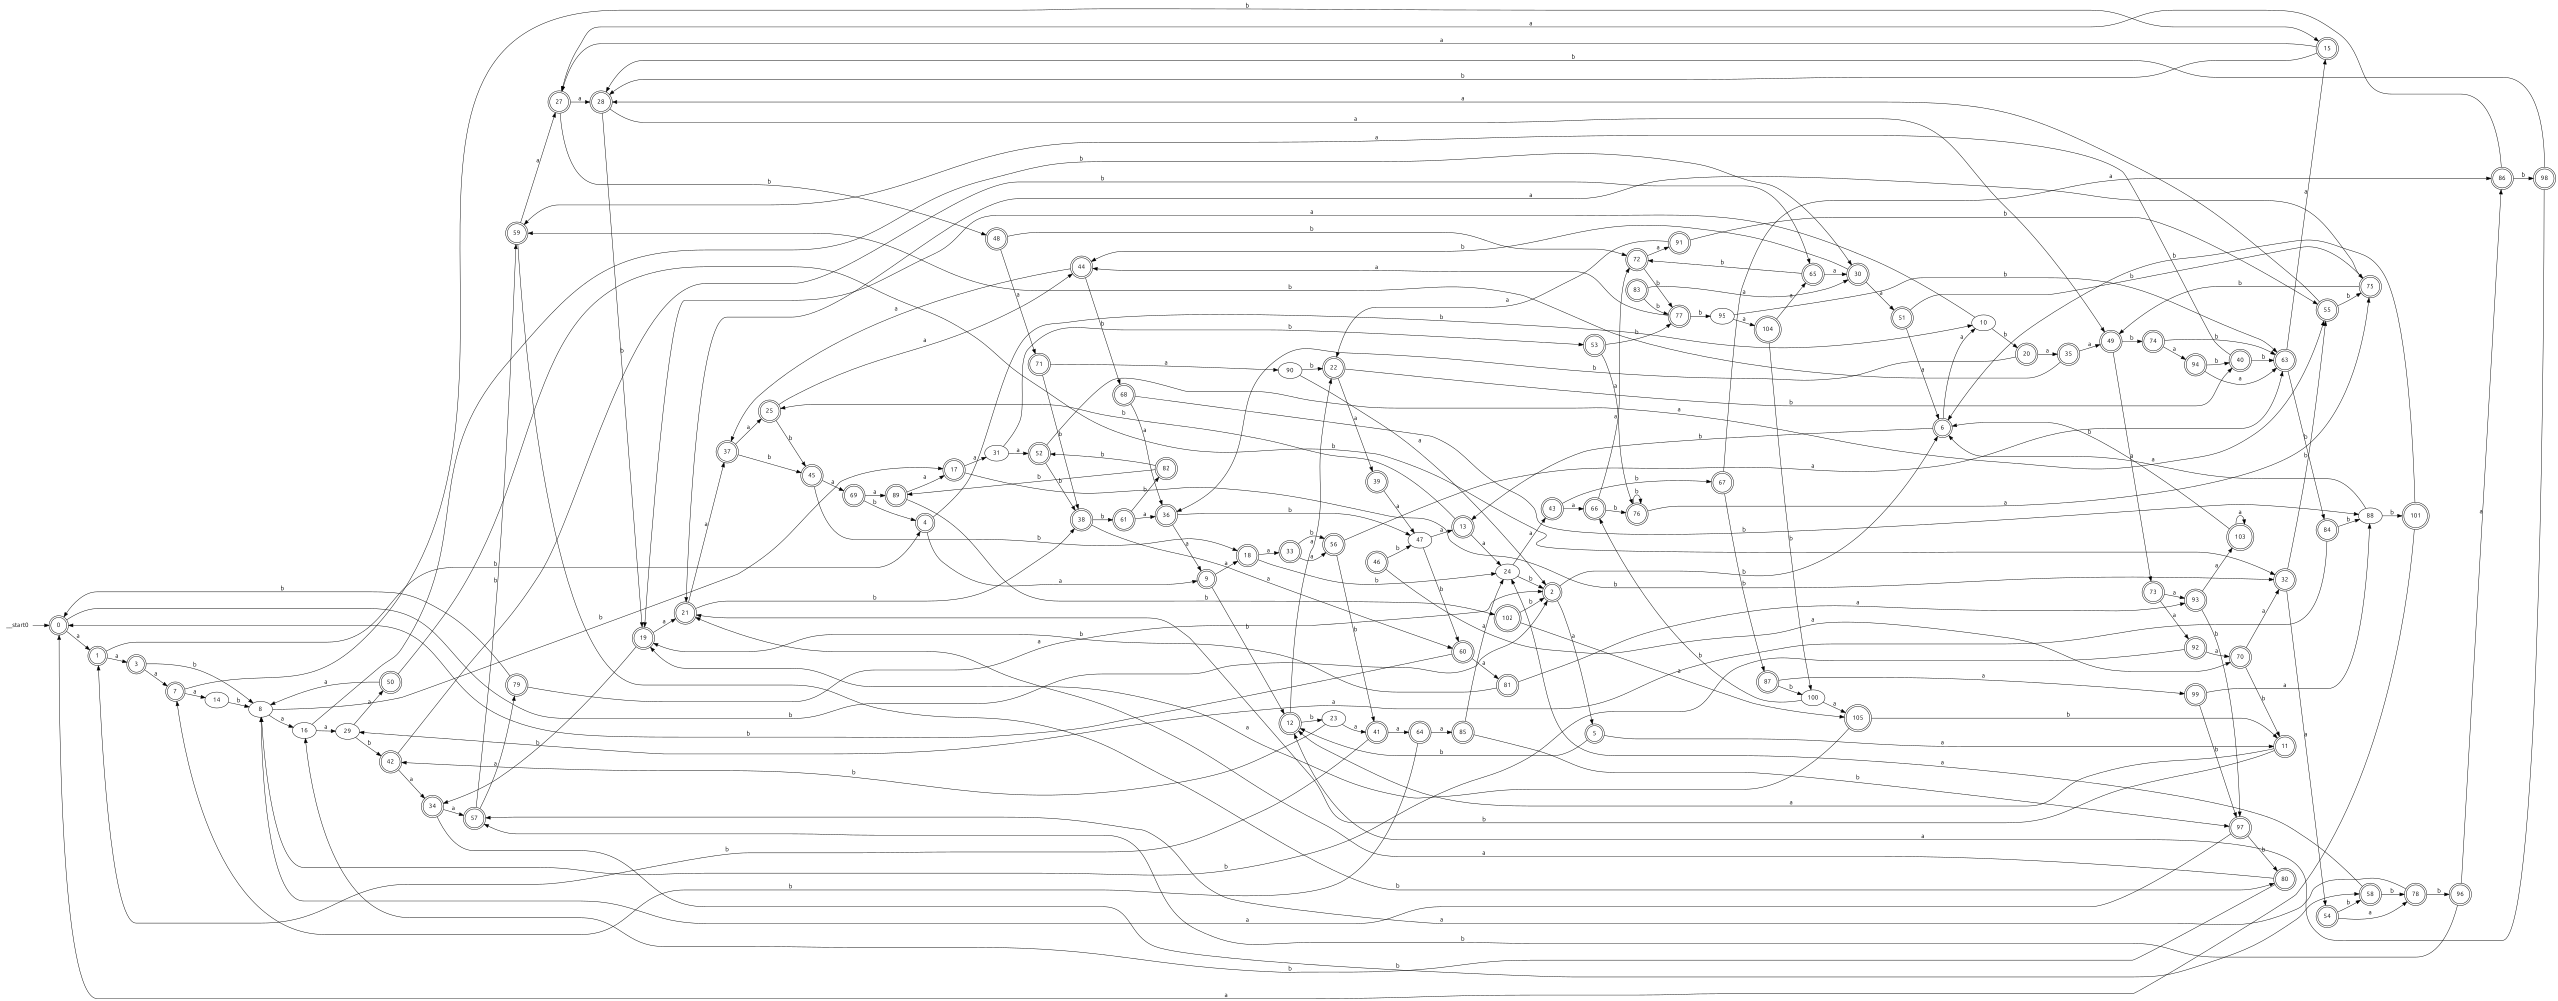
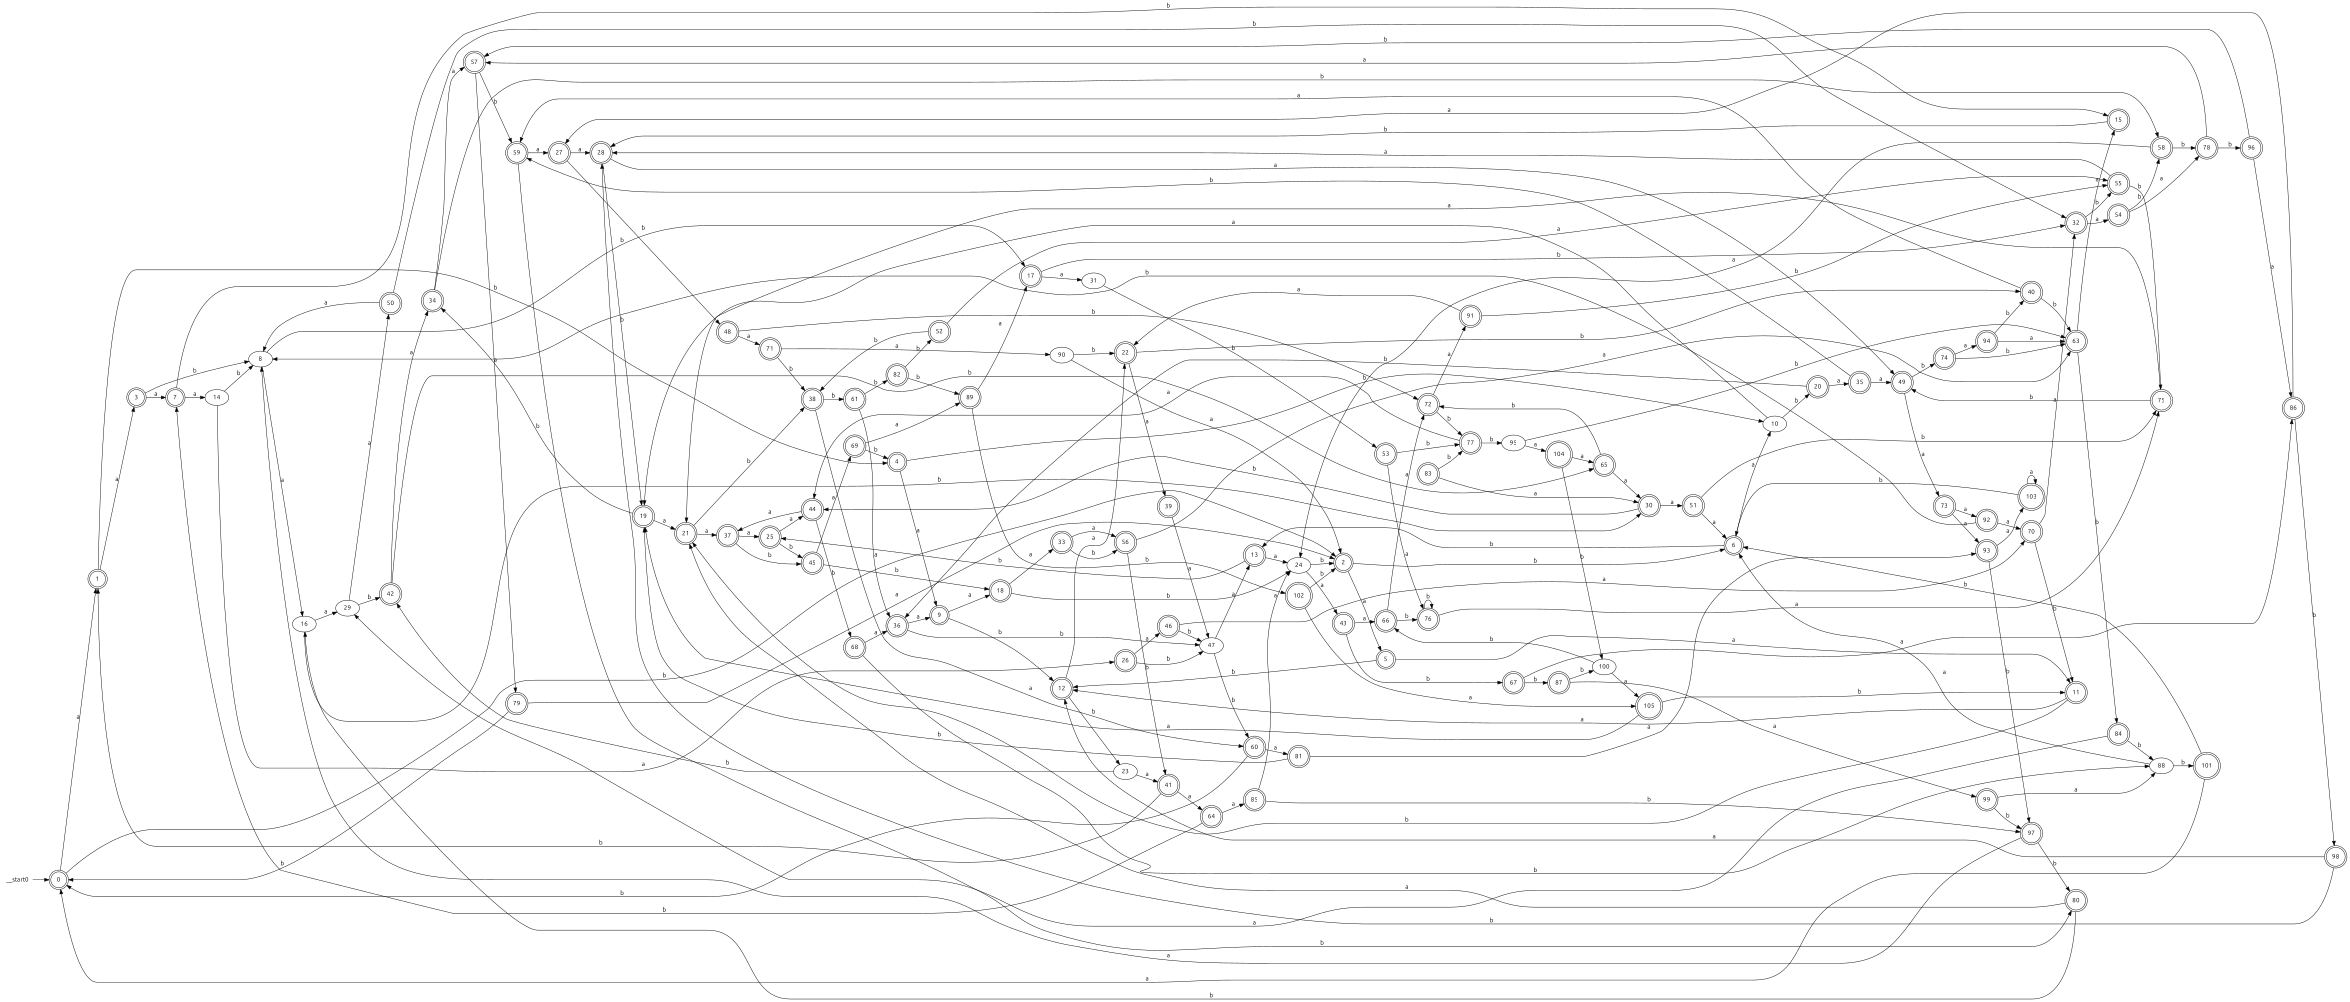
edge "15" -> "27": removed, label "a"
edge "31" -> "52": removed, label "a"
node "26": added
